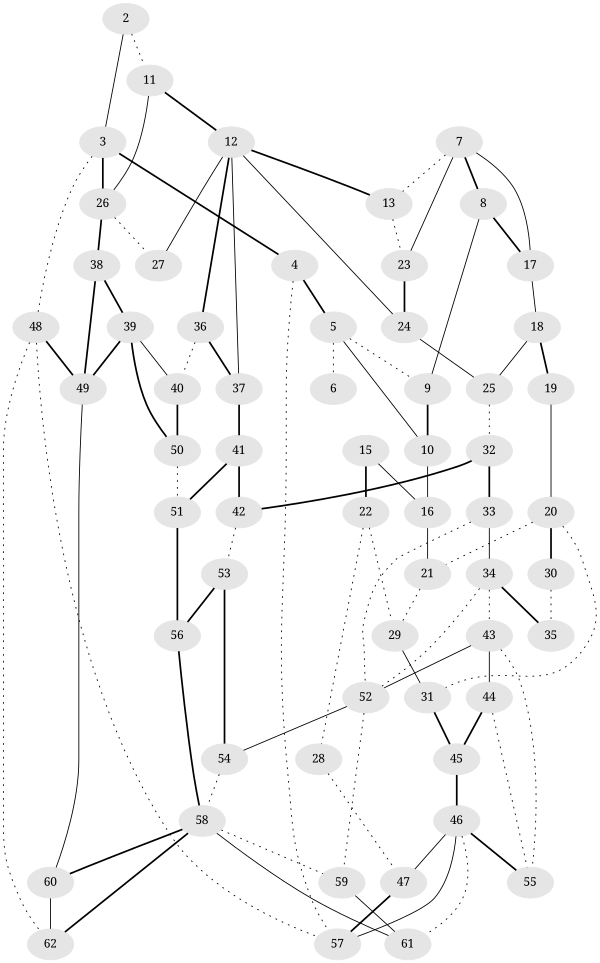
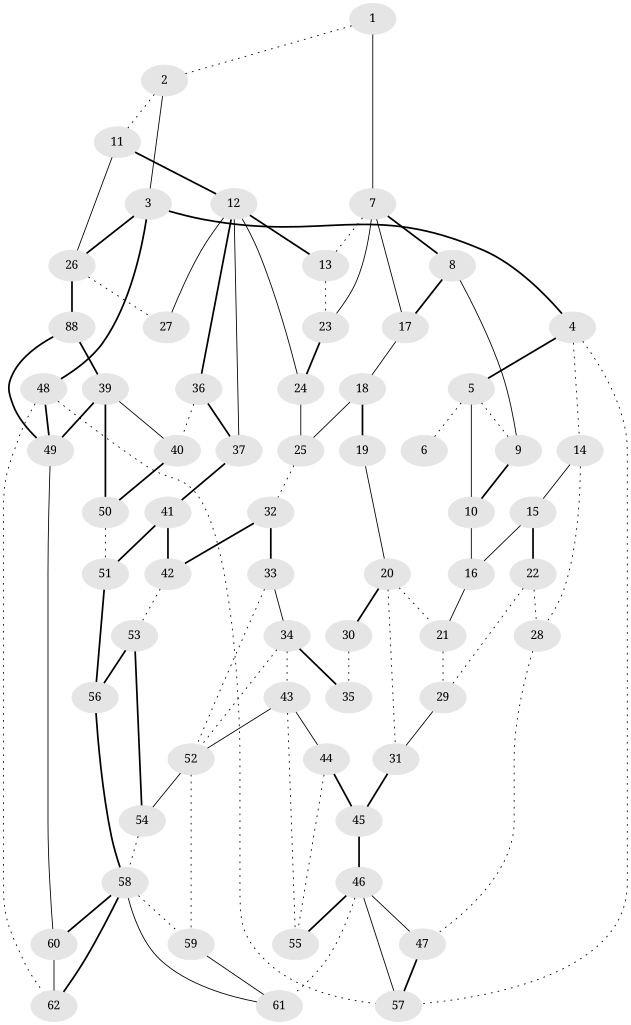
node "1": added
edge "3" -- "48": style dotted -> bold
node "38": label "38" -> "88"
node "14": added
